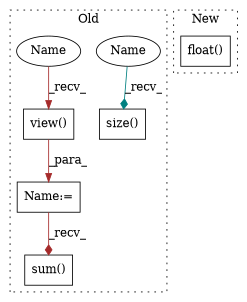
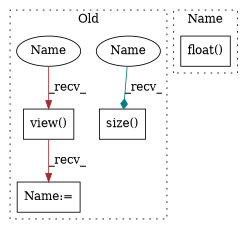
cluster "New": label "New" -> "Name"
edge "view()" -> "Name:=": label "_para_" -> "_recv_"
node "sum()": removed
